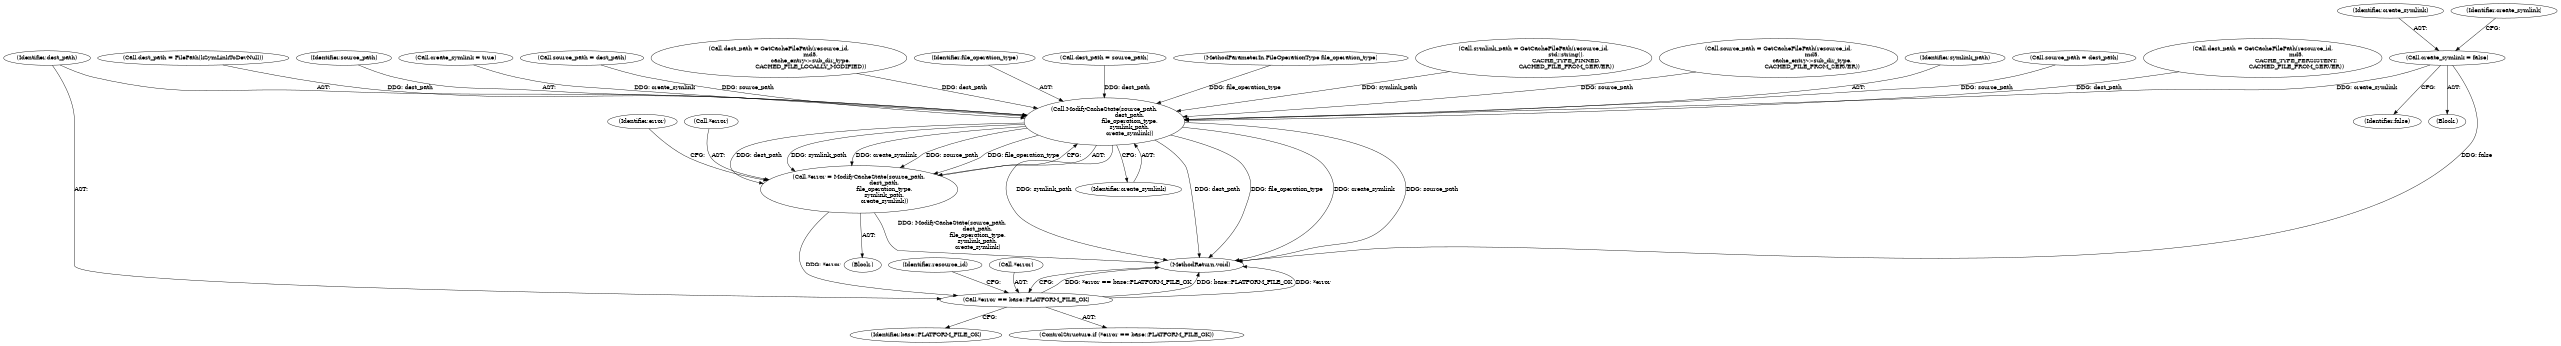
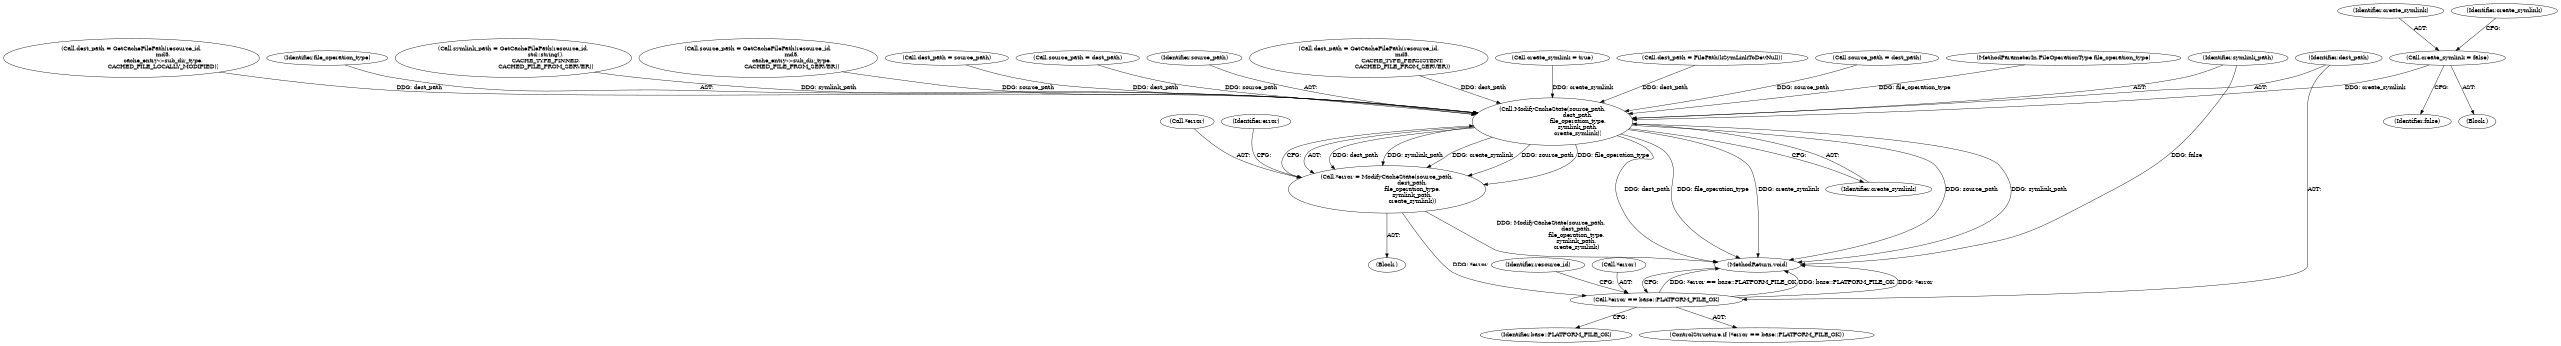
edge "(Call,create_symlink = false)" -> "(MethodReturn,void)": now "(Identifier,symlink_path)" -> "(MethodReturn,void)"
